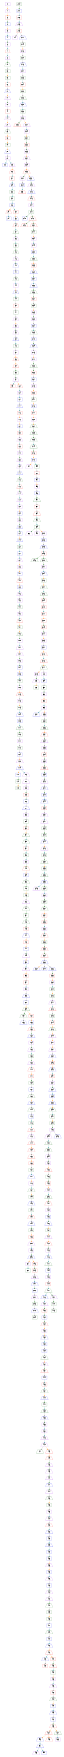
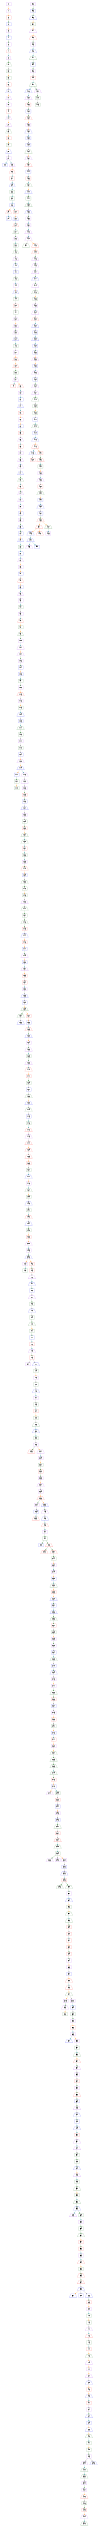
node "401": removed
node "210": added
